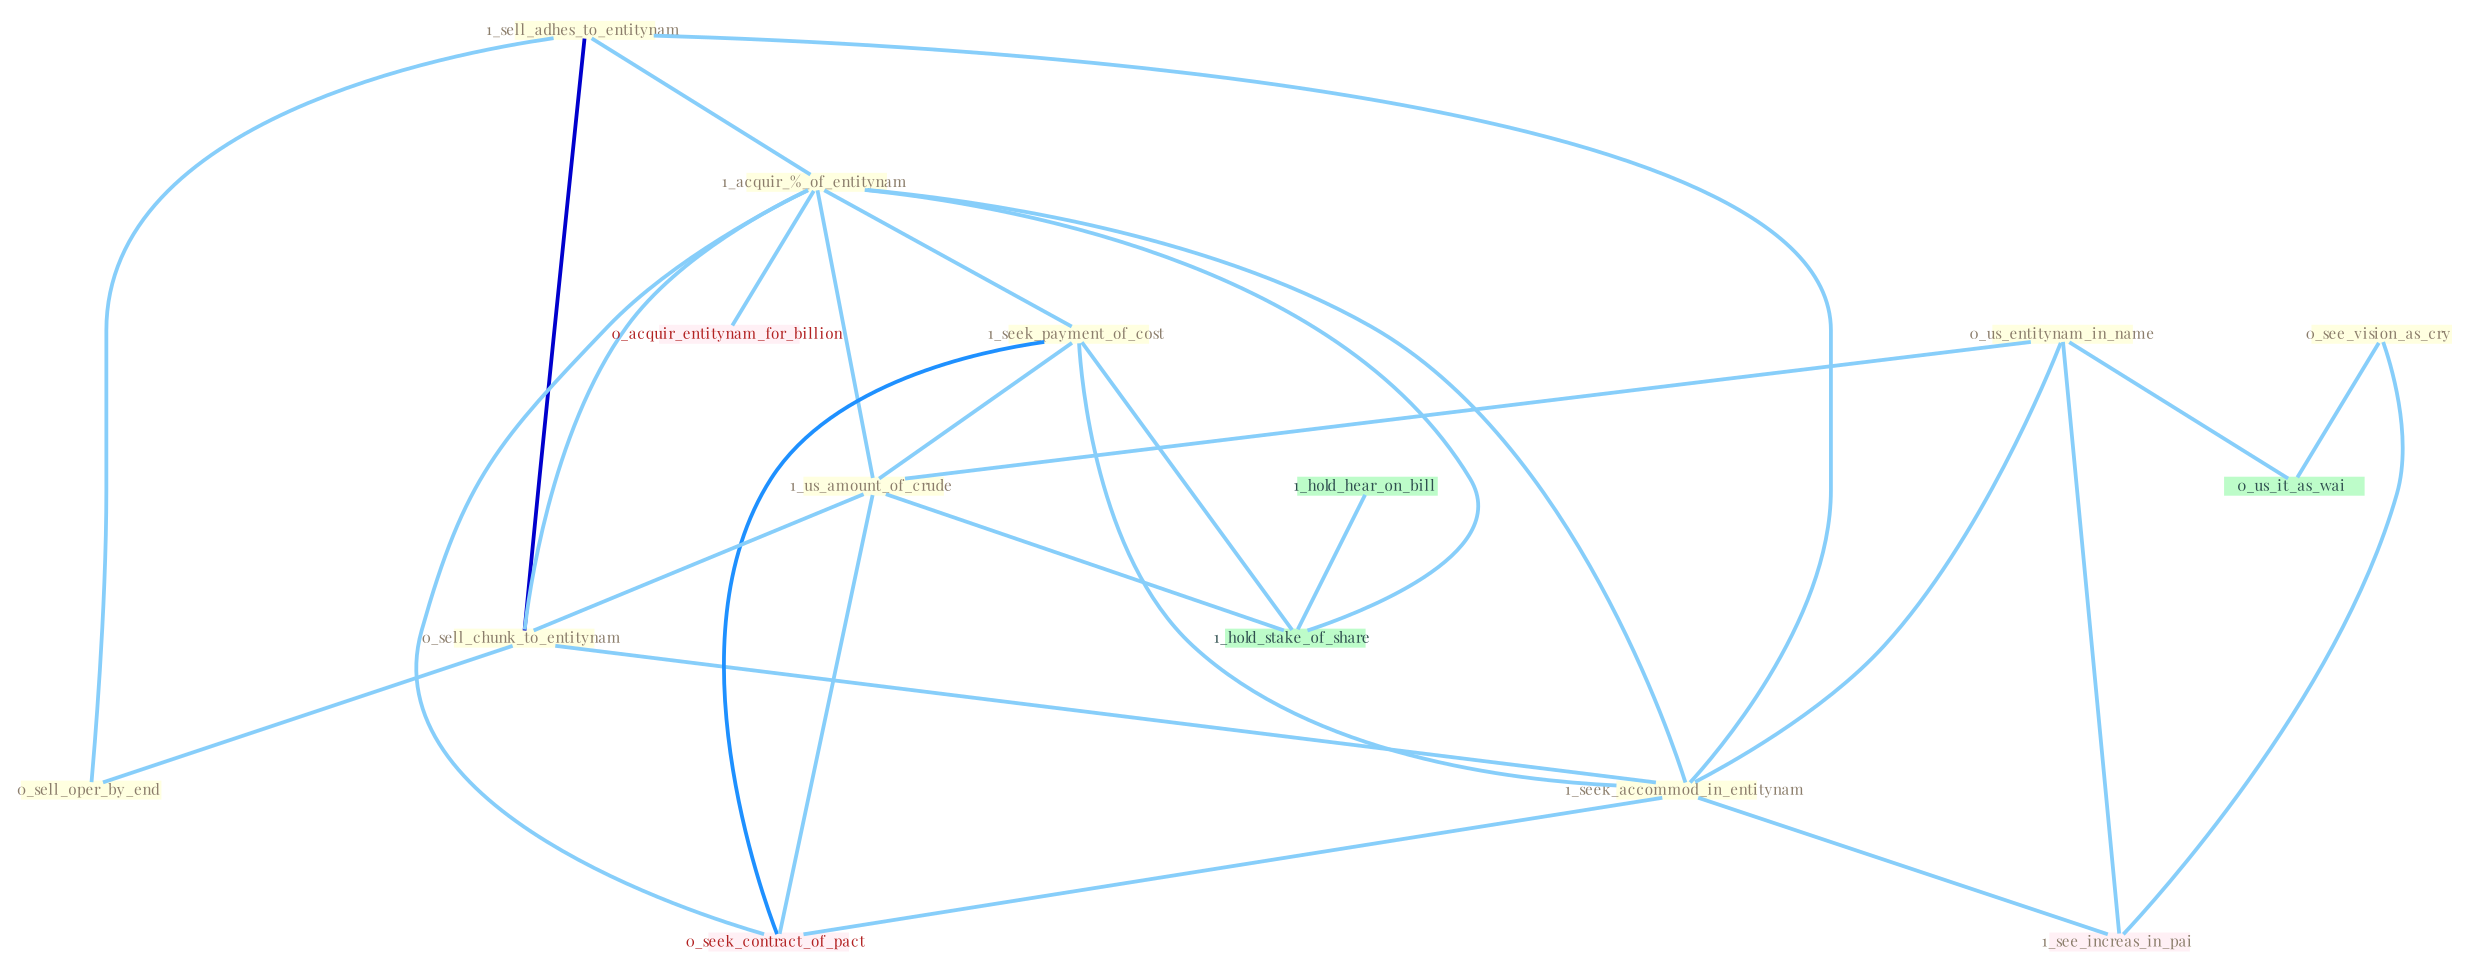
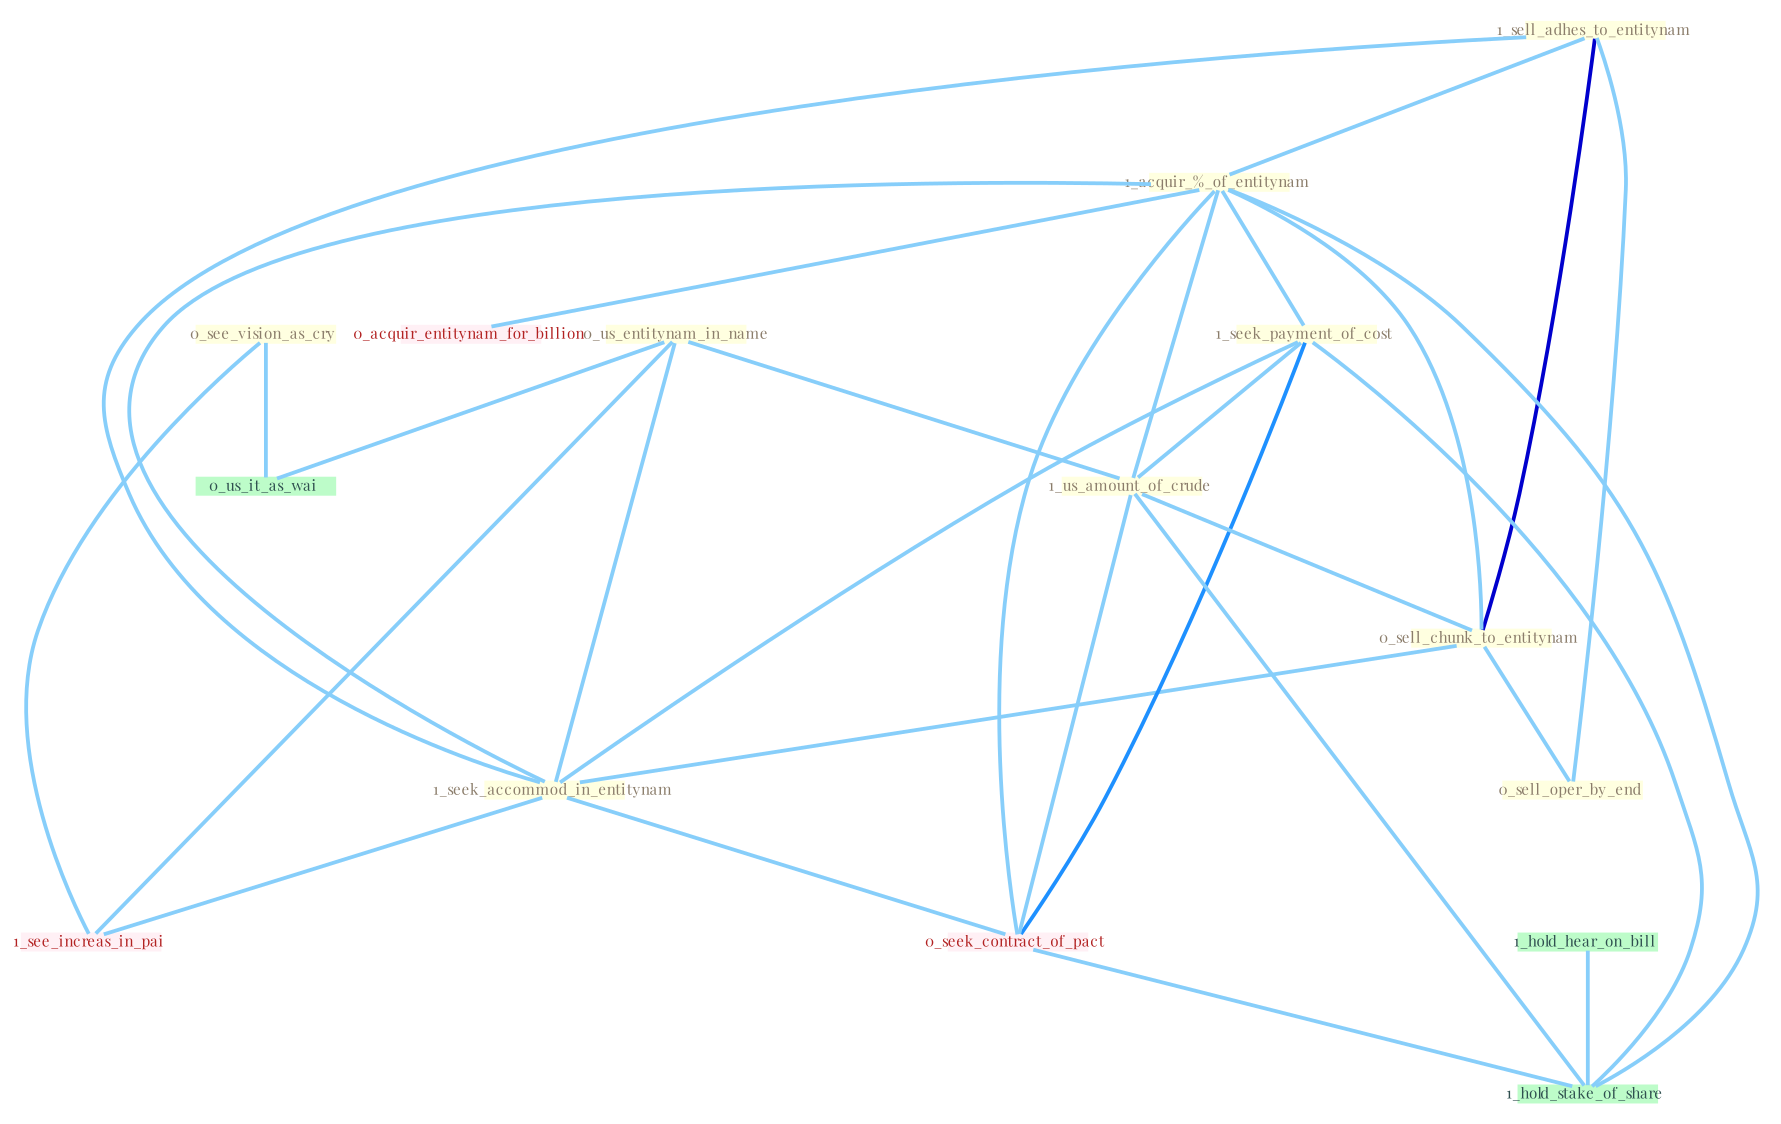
node "1_see_increas_in_pai": fontcolor #8b7d6b -> #b22222
edge "0_seek_contract_of_pact" -- "1_hold_stake_of_share": added
